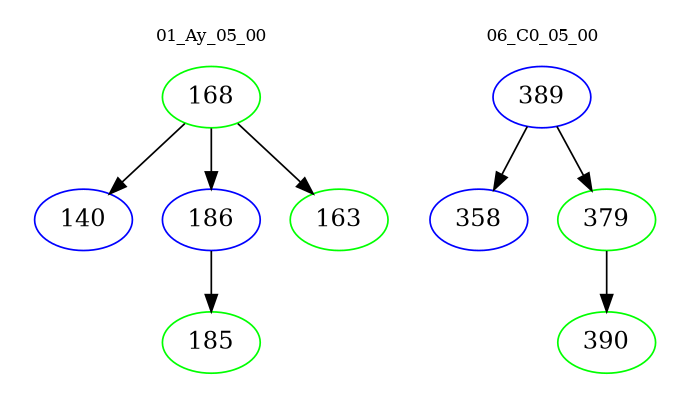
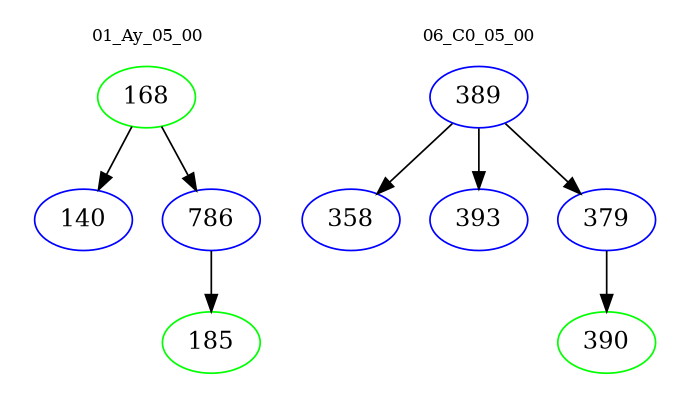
node "186": label "186" -> "786"
node "163": removed
node "393": added
node "379": color green -> blue
